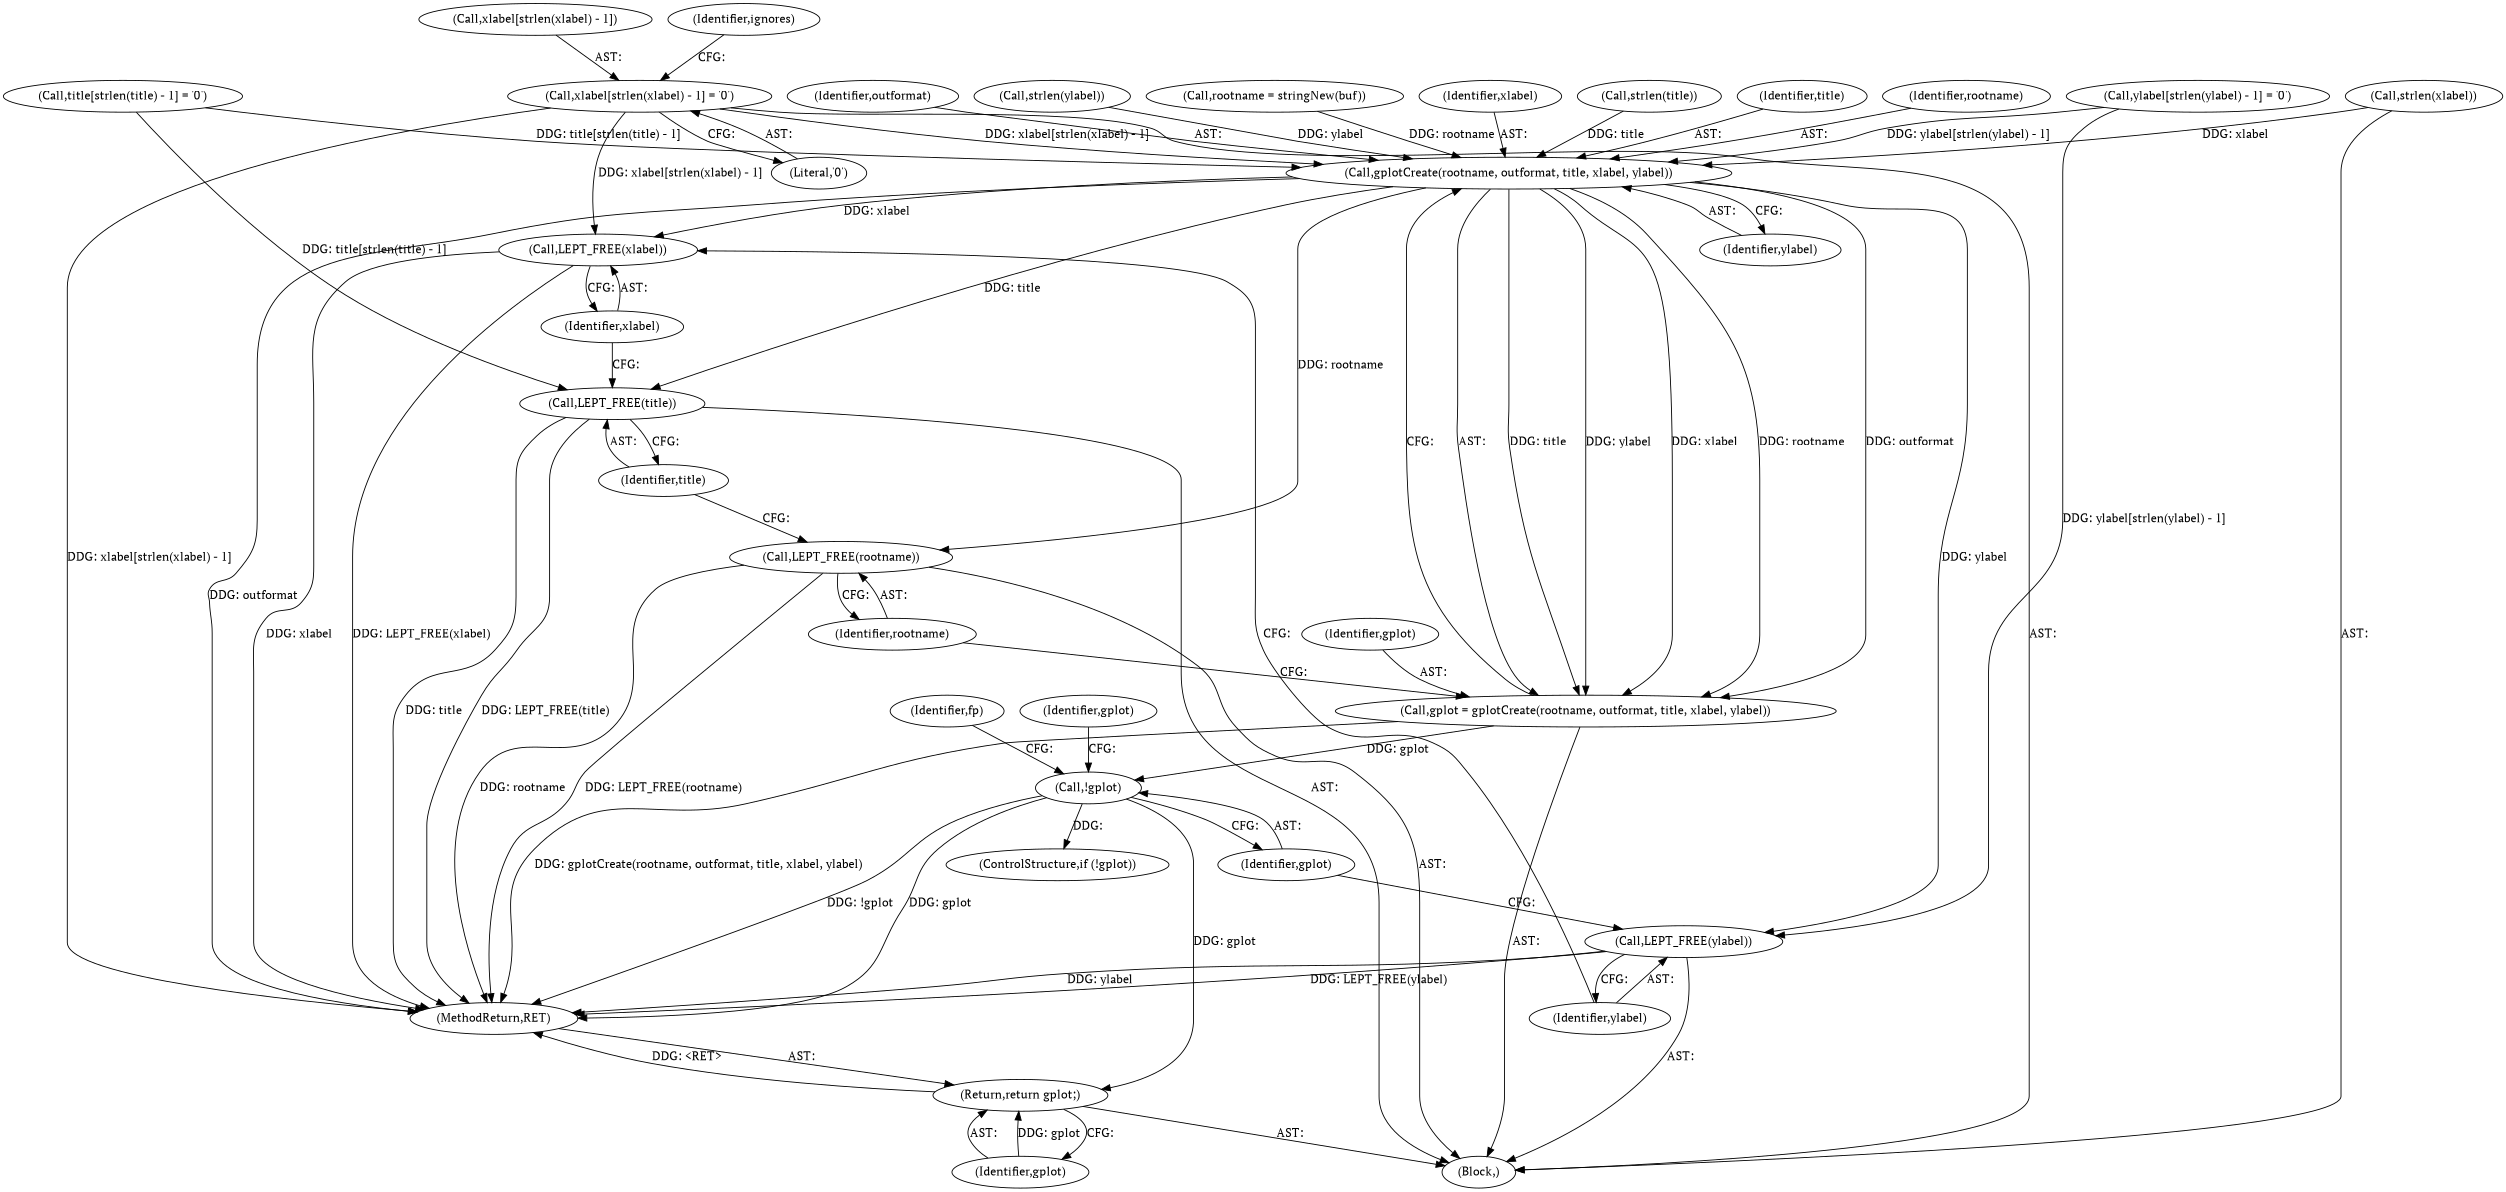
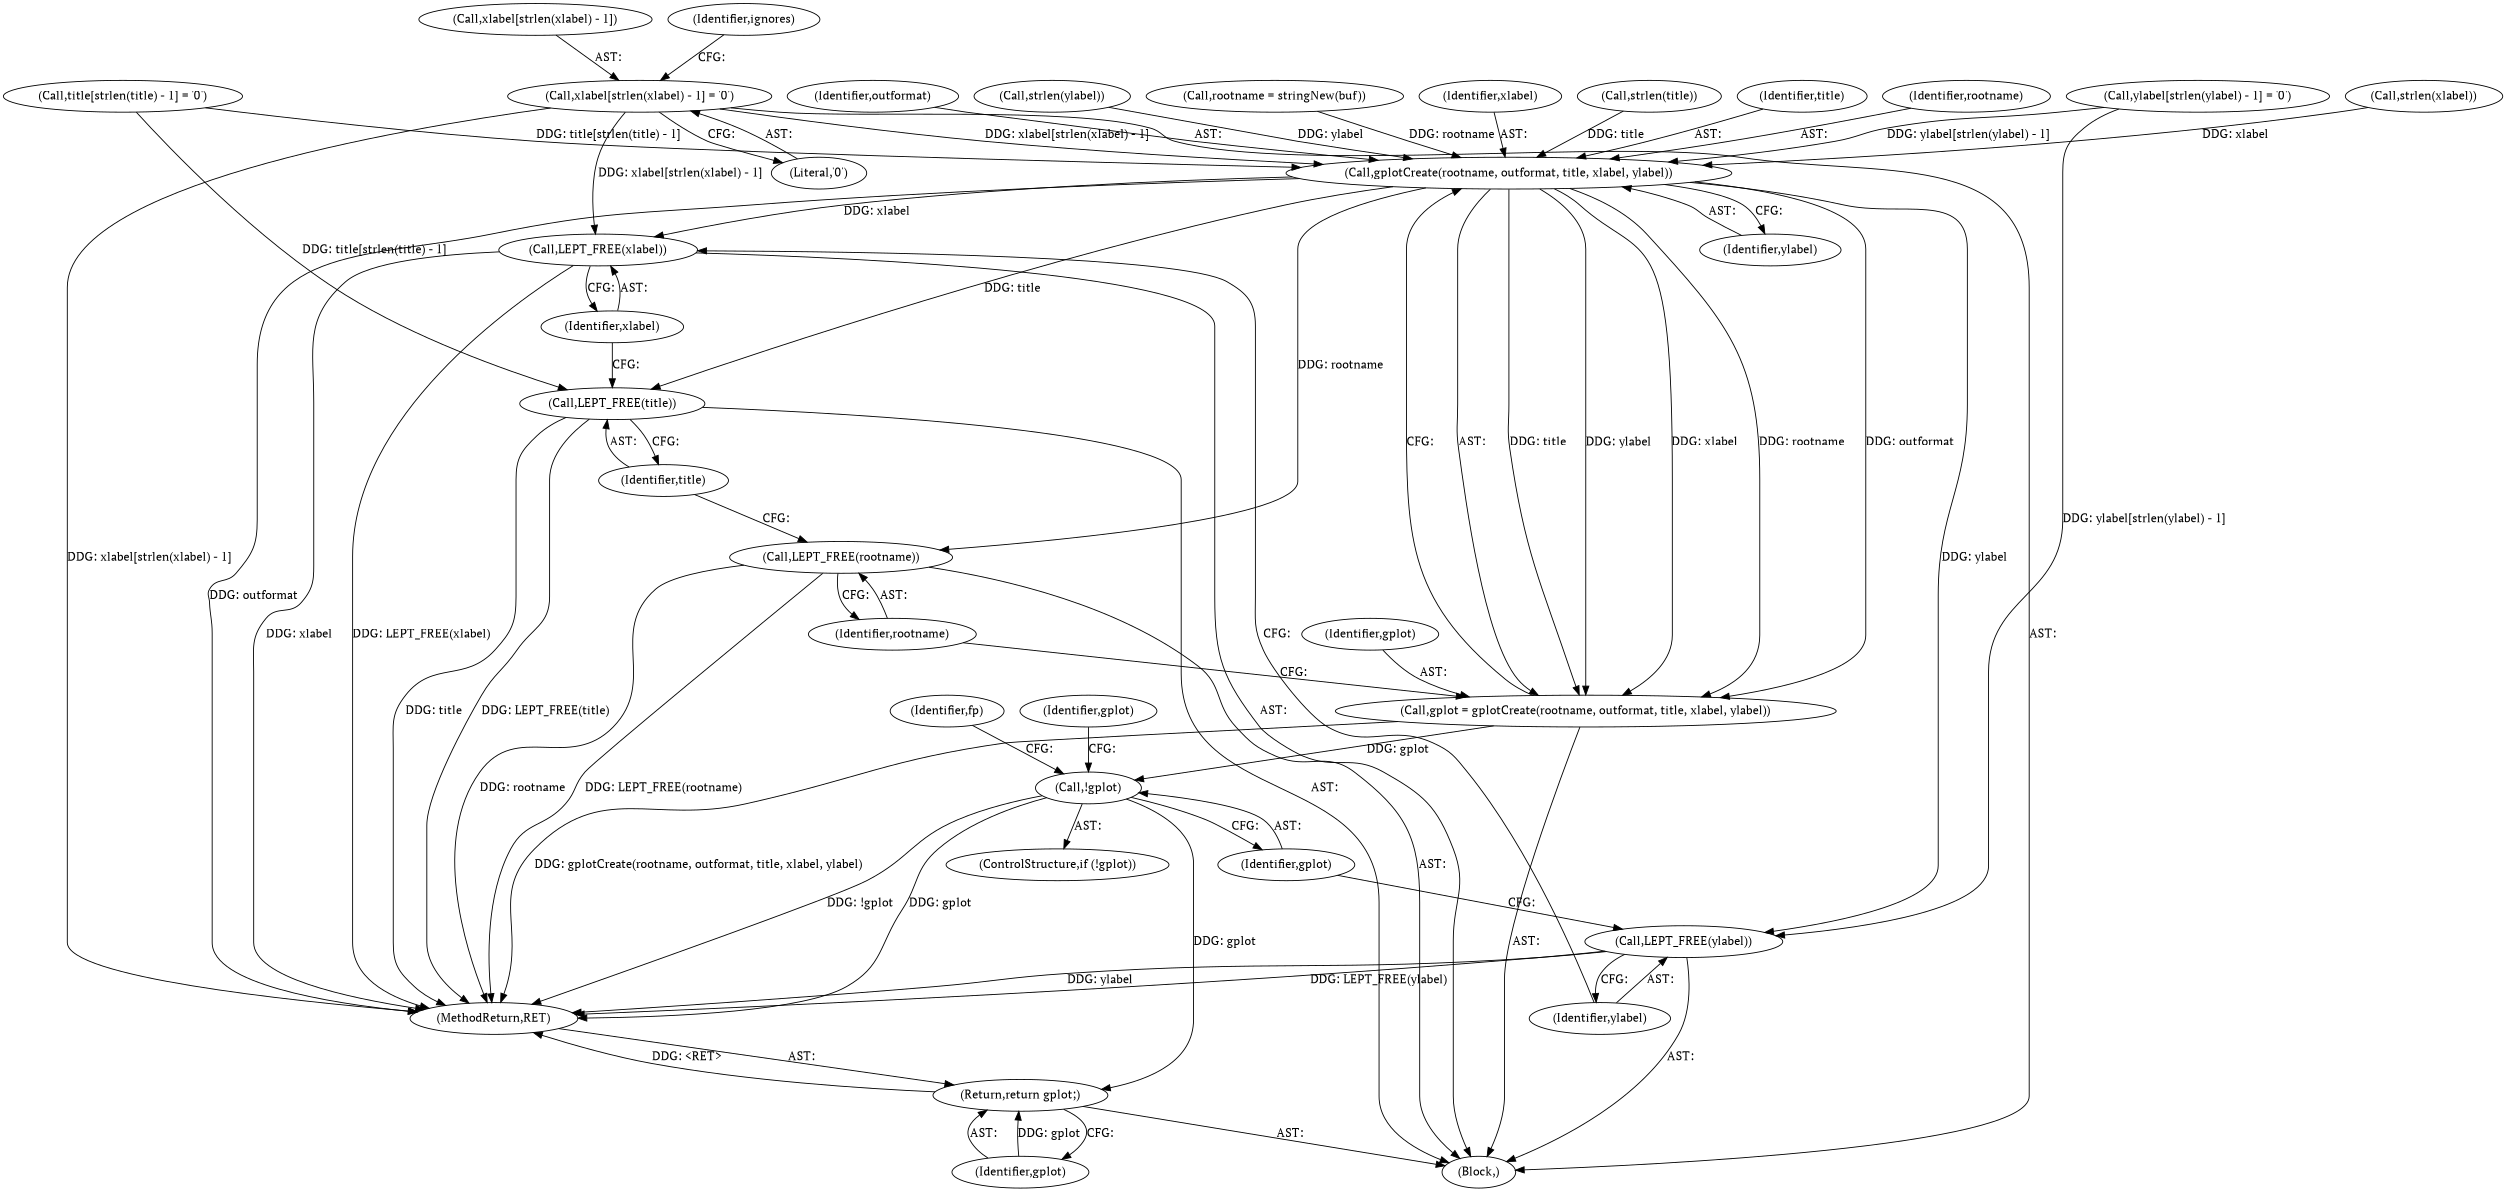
edge "(Call,!gplot)" -> "(ControlStructure,if (!gplot))": label "DDG: " -> "AST: "
edge "(Call,strlen(xlabel))" -> "(Block,)": now "(Call,LEPT_FREE(xlabel))" -> "(Block,)"
